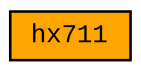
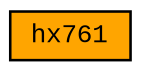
node "hx711": label "hx711" -> "hx761"
